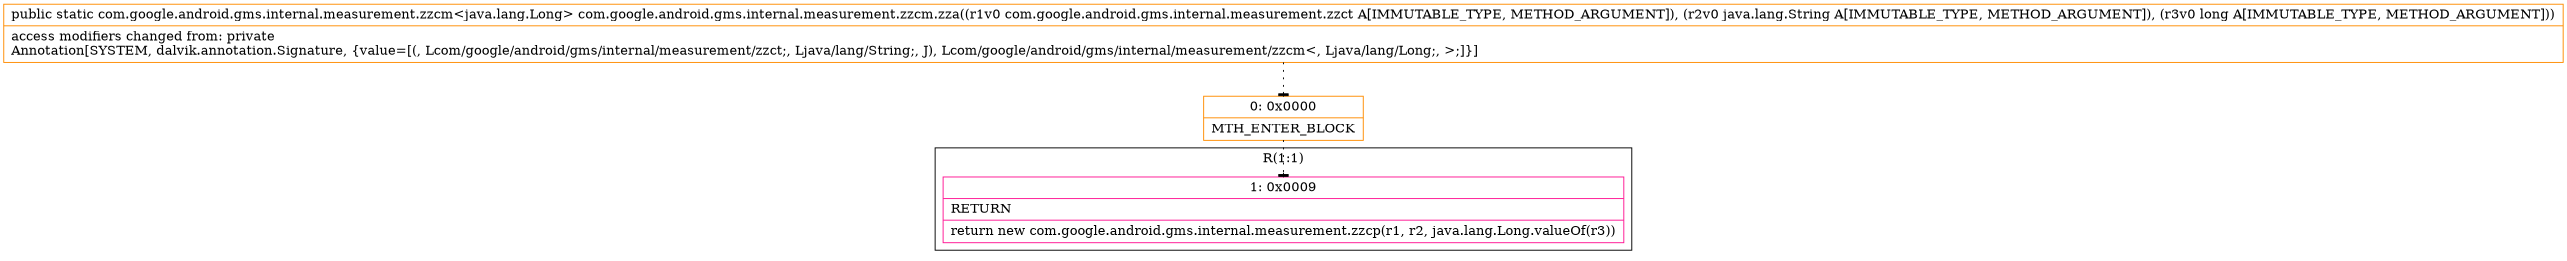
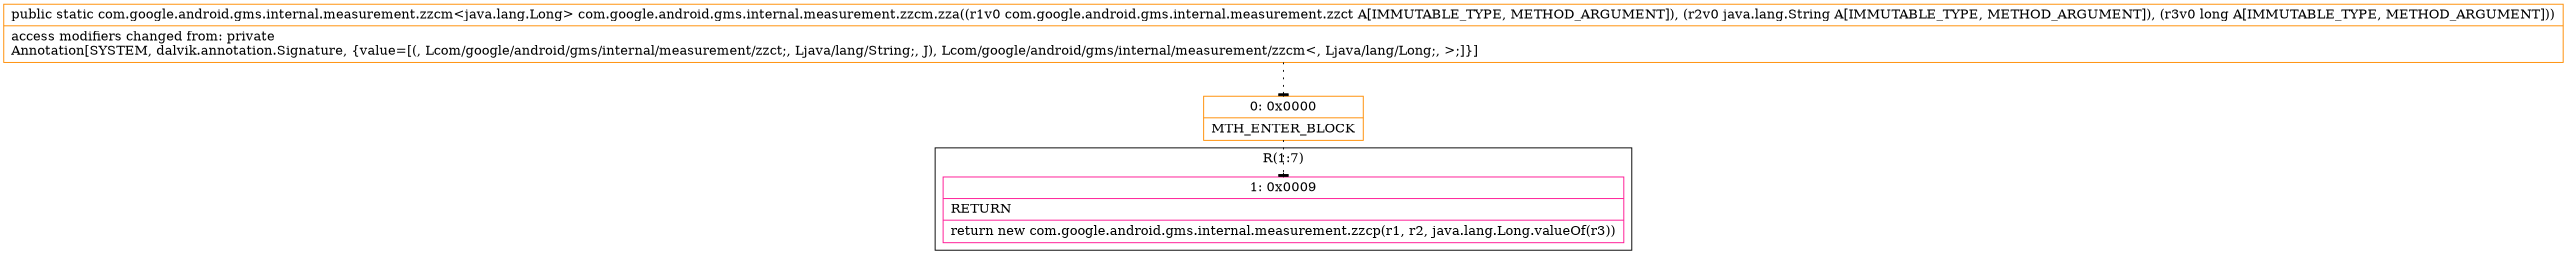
cluster "R(1:1)": label "R(1:1)" -> "R(1:7)"
